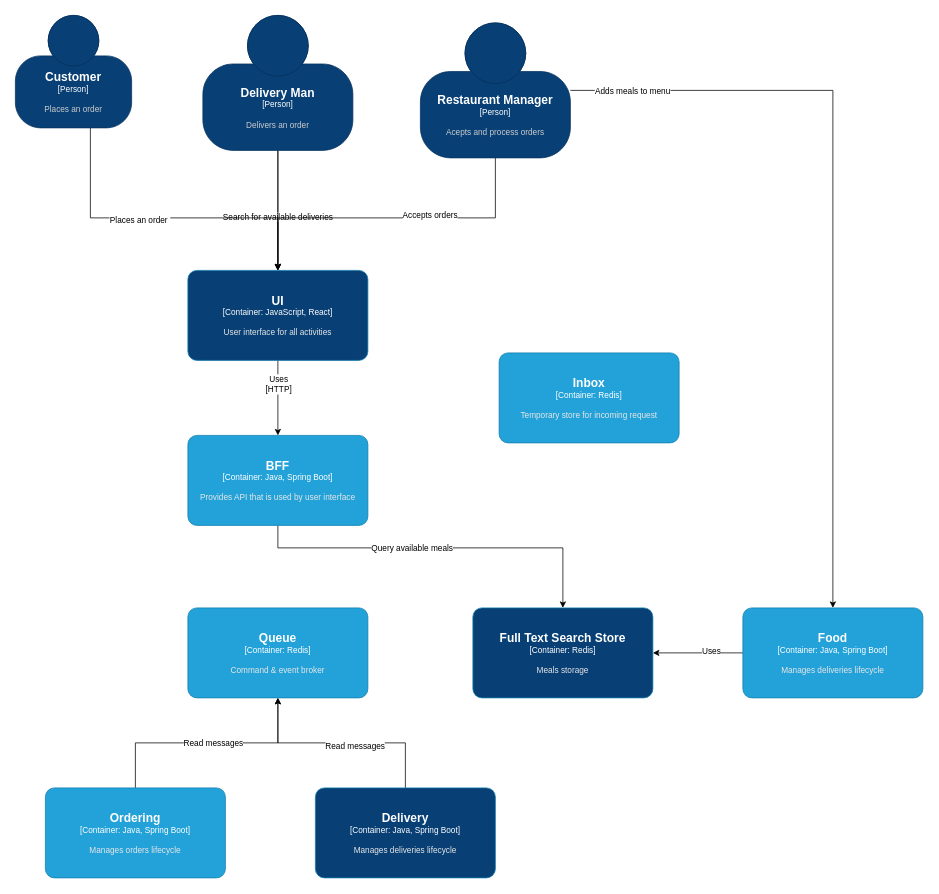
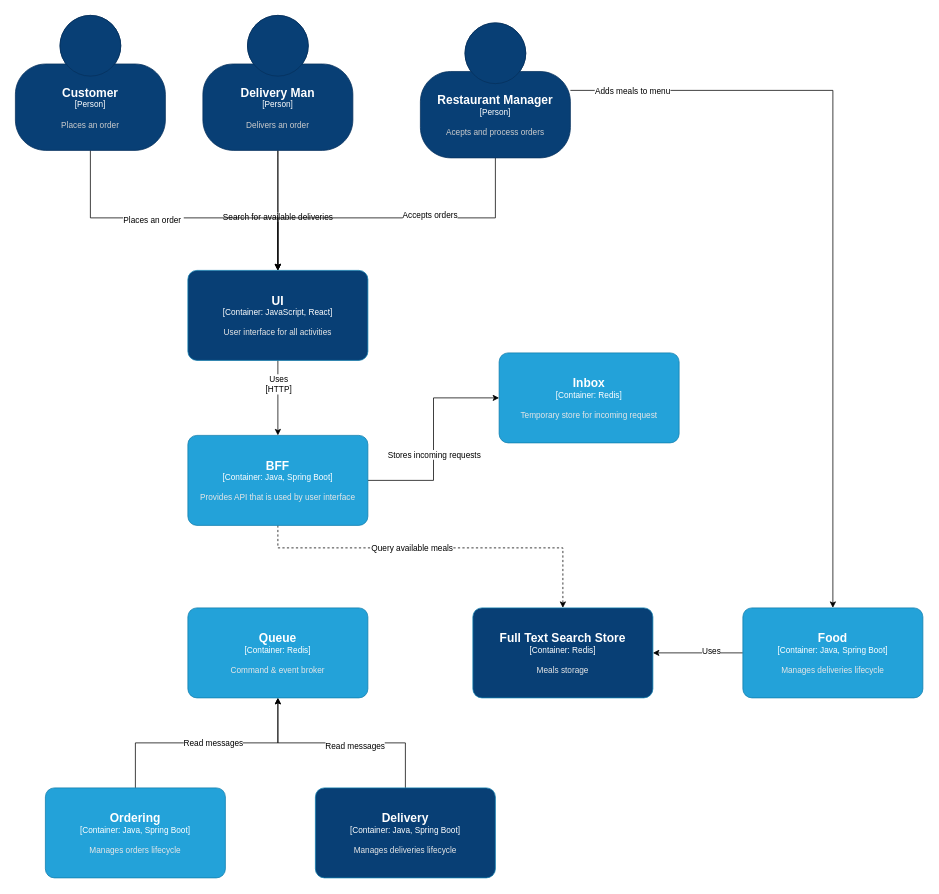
node "Customer [Person] Places an order": size 116x113 -> 150x135
edge "BFF [Container: Java, Spring Boot] Provides API that is used by user interface" -> "Inbox [Container: Redis] Temporary store for incoming request": added, label "Stores incoming requests"
edge "BFF [Container: Java, Spring Boot] Provides API that is used by user interface" -> "Full Text Search Store [Container: Redis] Meals storage": style solid -> dashed
